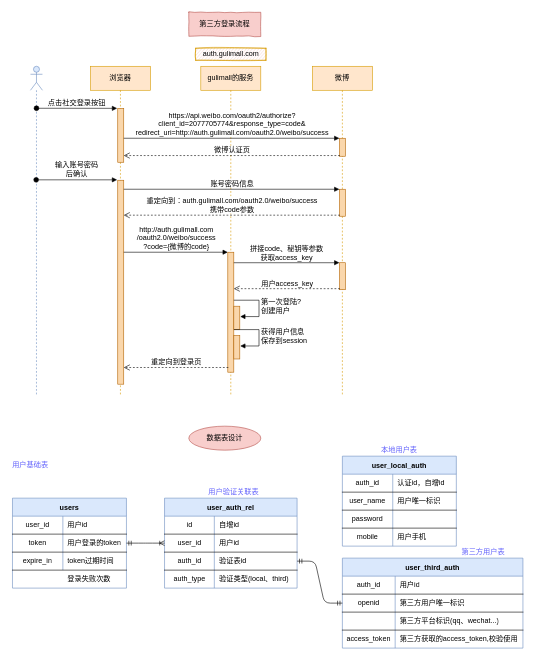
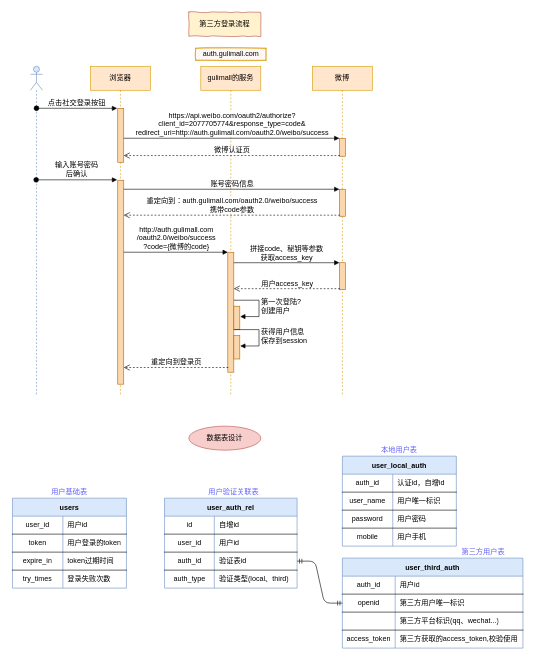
node "第三方登录流程": fillcolor #f8cecc -> #fff2cc
node "用户基础表": moved (30, 465) -> (69, 492)
node "用户密码": added
edge "users" -- "user_auth_rel": removed
node "try_times": added
